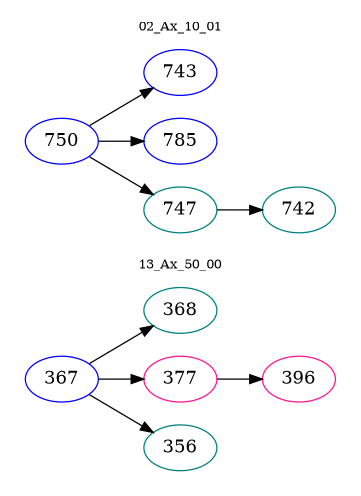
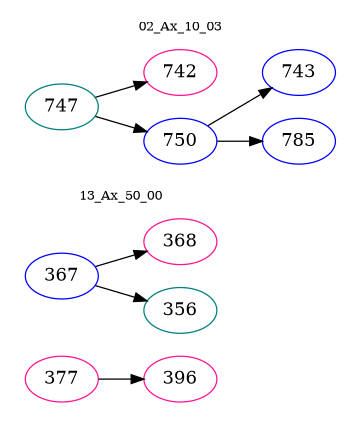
cluster "02_Ax_10_01": label "02_Ax_10_01" -> "02_Ax_10_03"
edge "750" -> "747": reversed
node "742": color teal -> deeppink
node "368": color teal -> deeppink
edge "367" -> "377": removed
